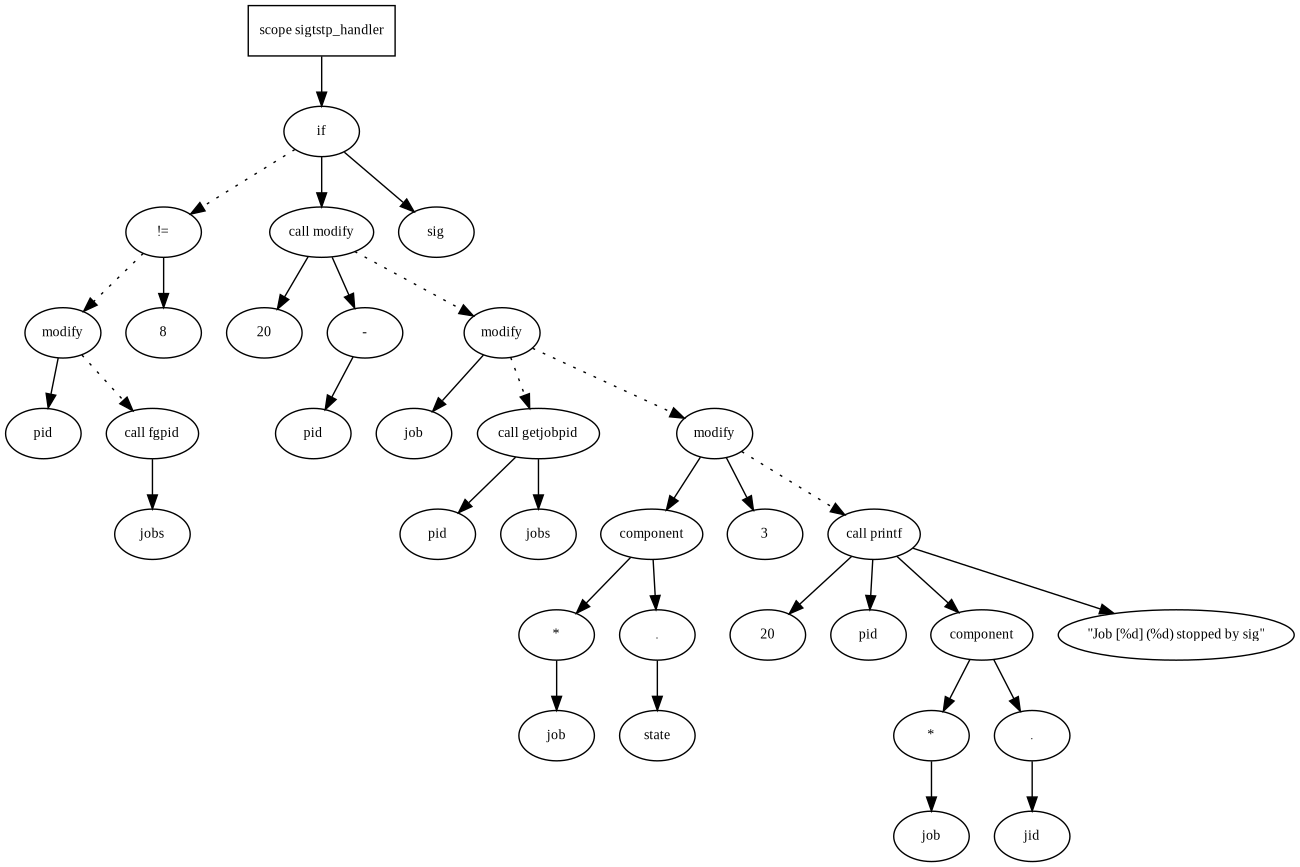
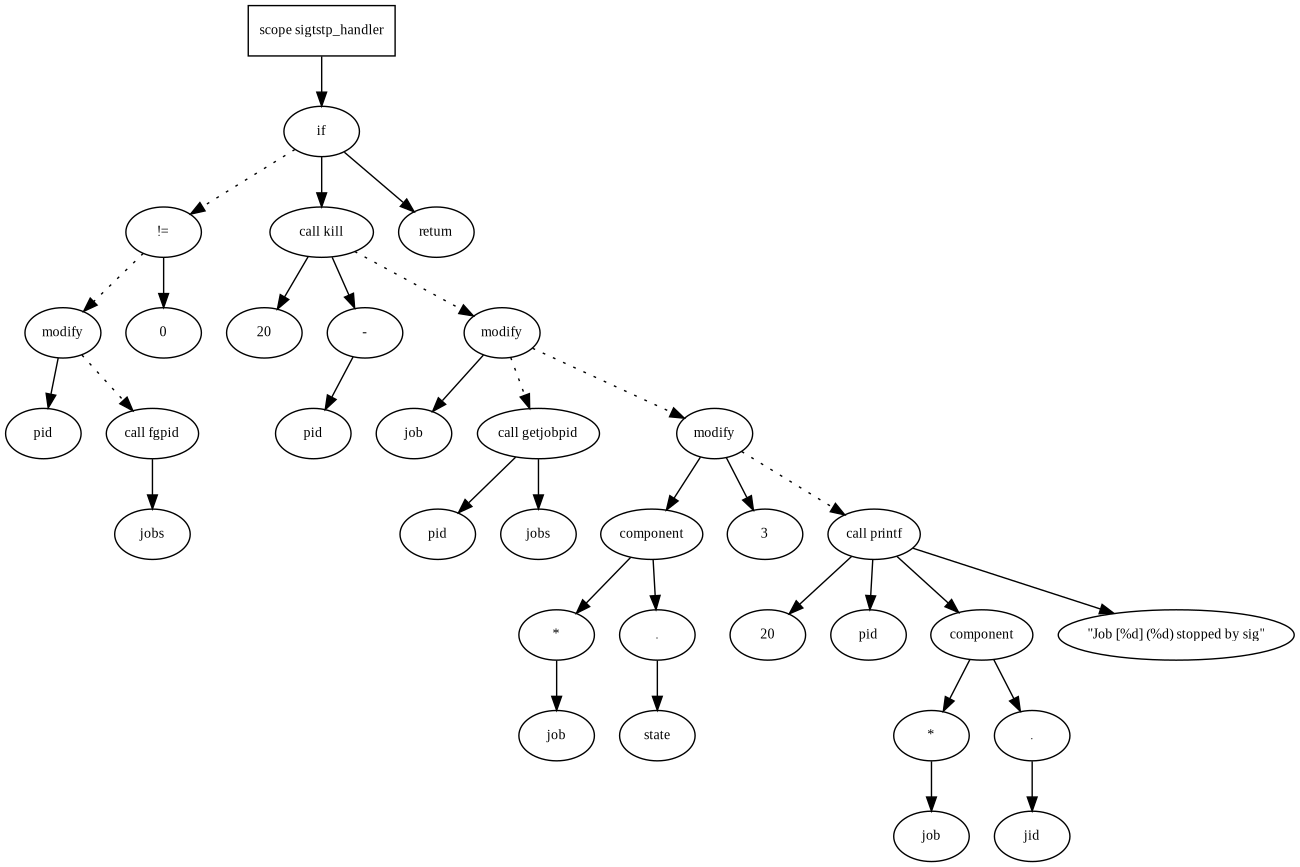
node "call modify": label "call modify" -> "call kill"
node "sig": label "sig" -> "return"
node "8": label "8" -> "0"
